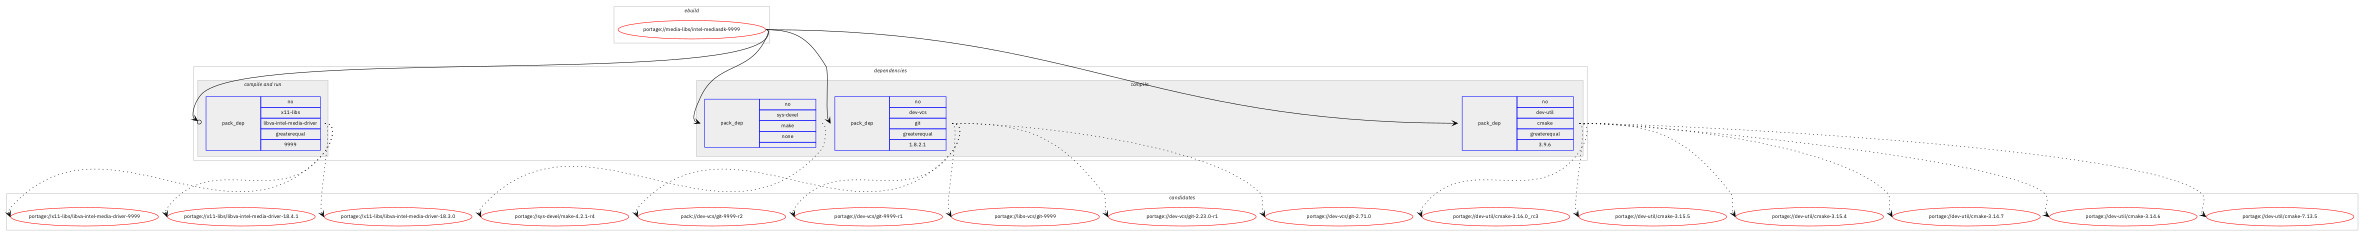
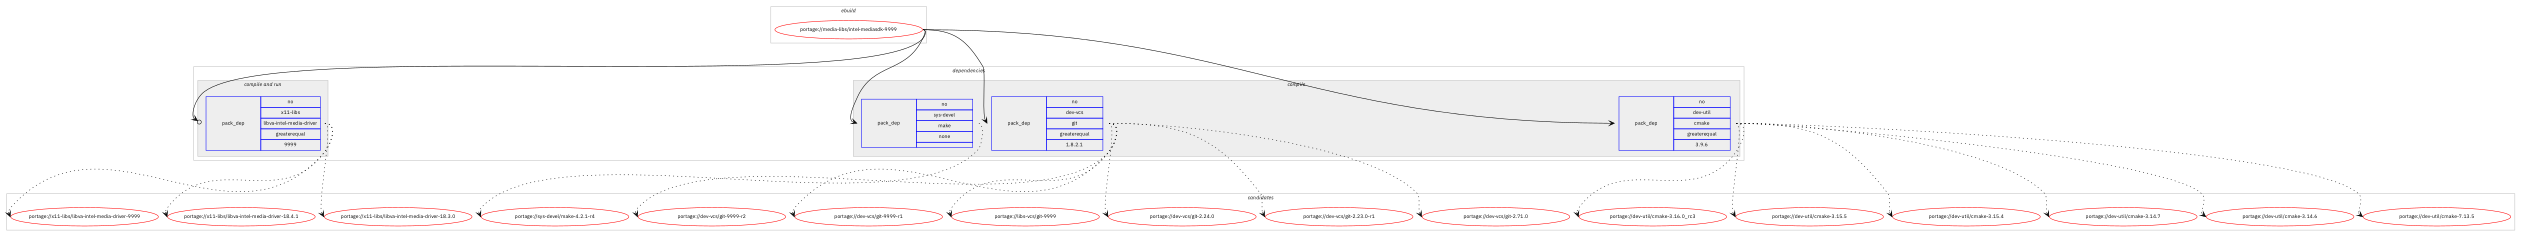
node "pack://dev-vcs/git-9999-r2": label "pack://dev-vcs/git-9999-r2" -> "portage://dev-vcs/git-9999-r2"
node "portage://dev-vcs/git-2.24.0": added
